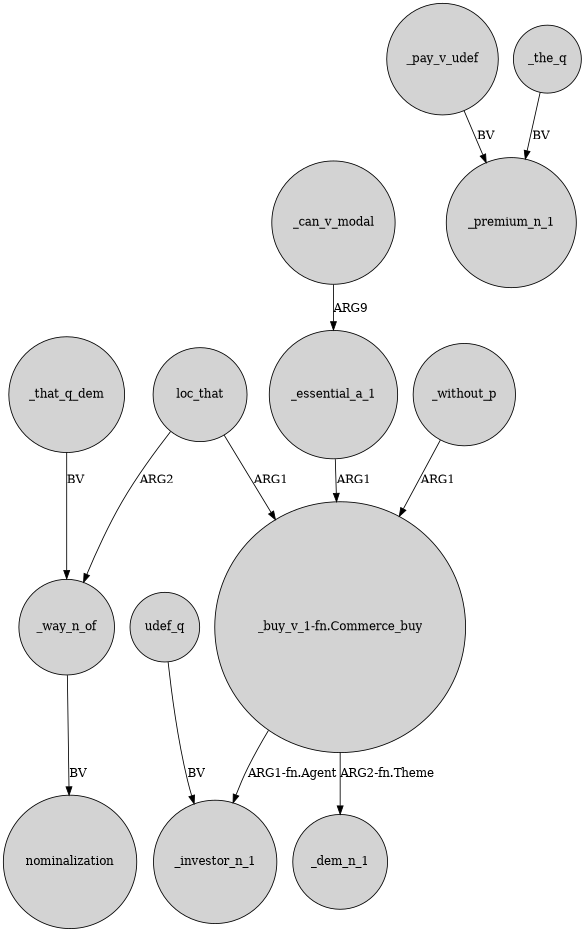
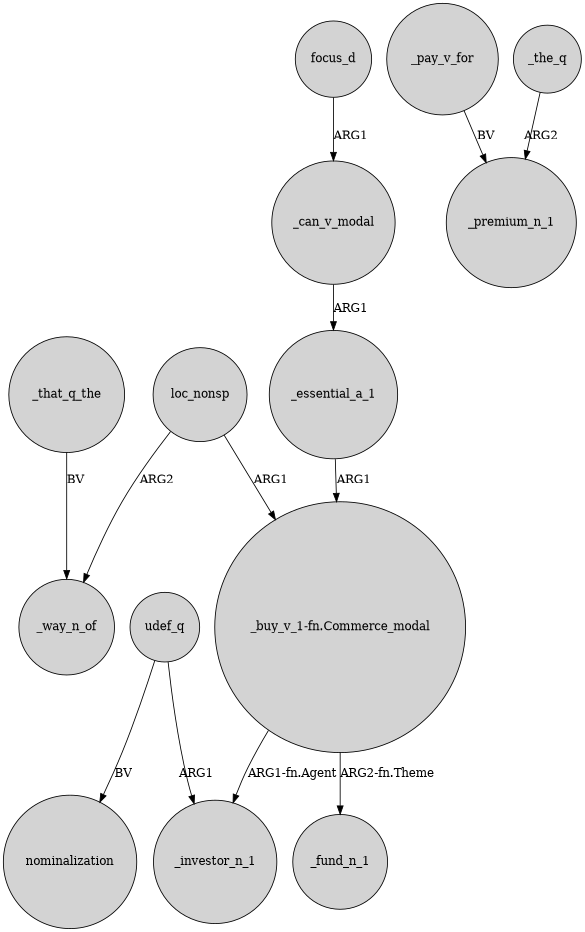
node "focus_d": added
node "_pay_v_udef": label "_pay_v_udef" -> "_pay_v_for"
edge "_the_q" -> "_premium_n_1": label "BV" -> "ARG2"
edge "_can_v_modal" -> "_essential_a_1": label "ARG9" -> "ARG1"
node "_that_q_dem": label "_that_q_dem" -> "_that_q_the"
node "loc_that": label "loc_that" -> "loc_nonsp"
node "_without_p": removed
node "_buy_v_1-fn.Commerce_buy": label "_buy_v_1-fn.Commerce_buy" -> "_buy_v_1-fn.Commerce_modal"
edge "_way_n_of" -> "nominalization": now "udef_q" -> "nominalization"
edge "udef_q" -> "_investor_n_1": label "BV" -> "ARG1"
node "_dem_n_1": label "_dem_n_1" -> "_fund_n_1"
